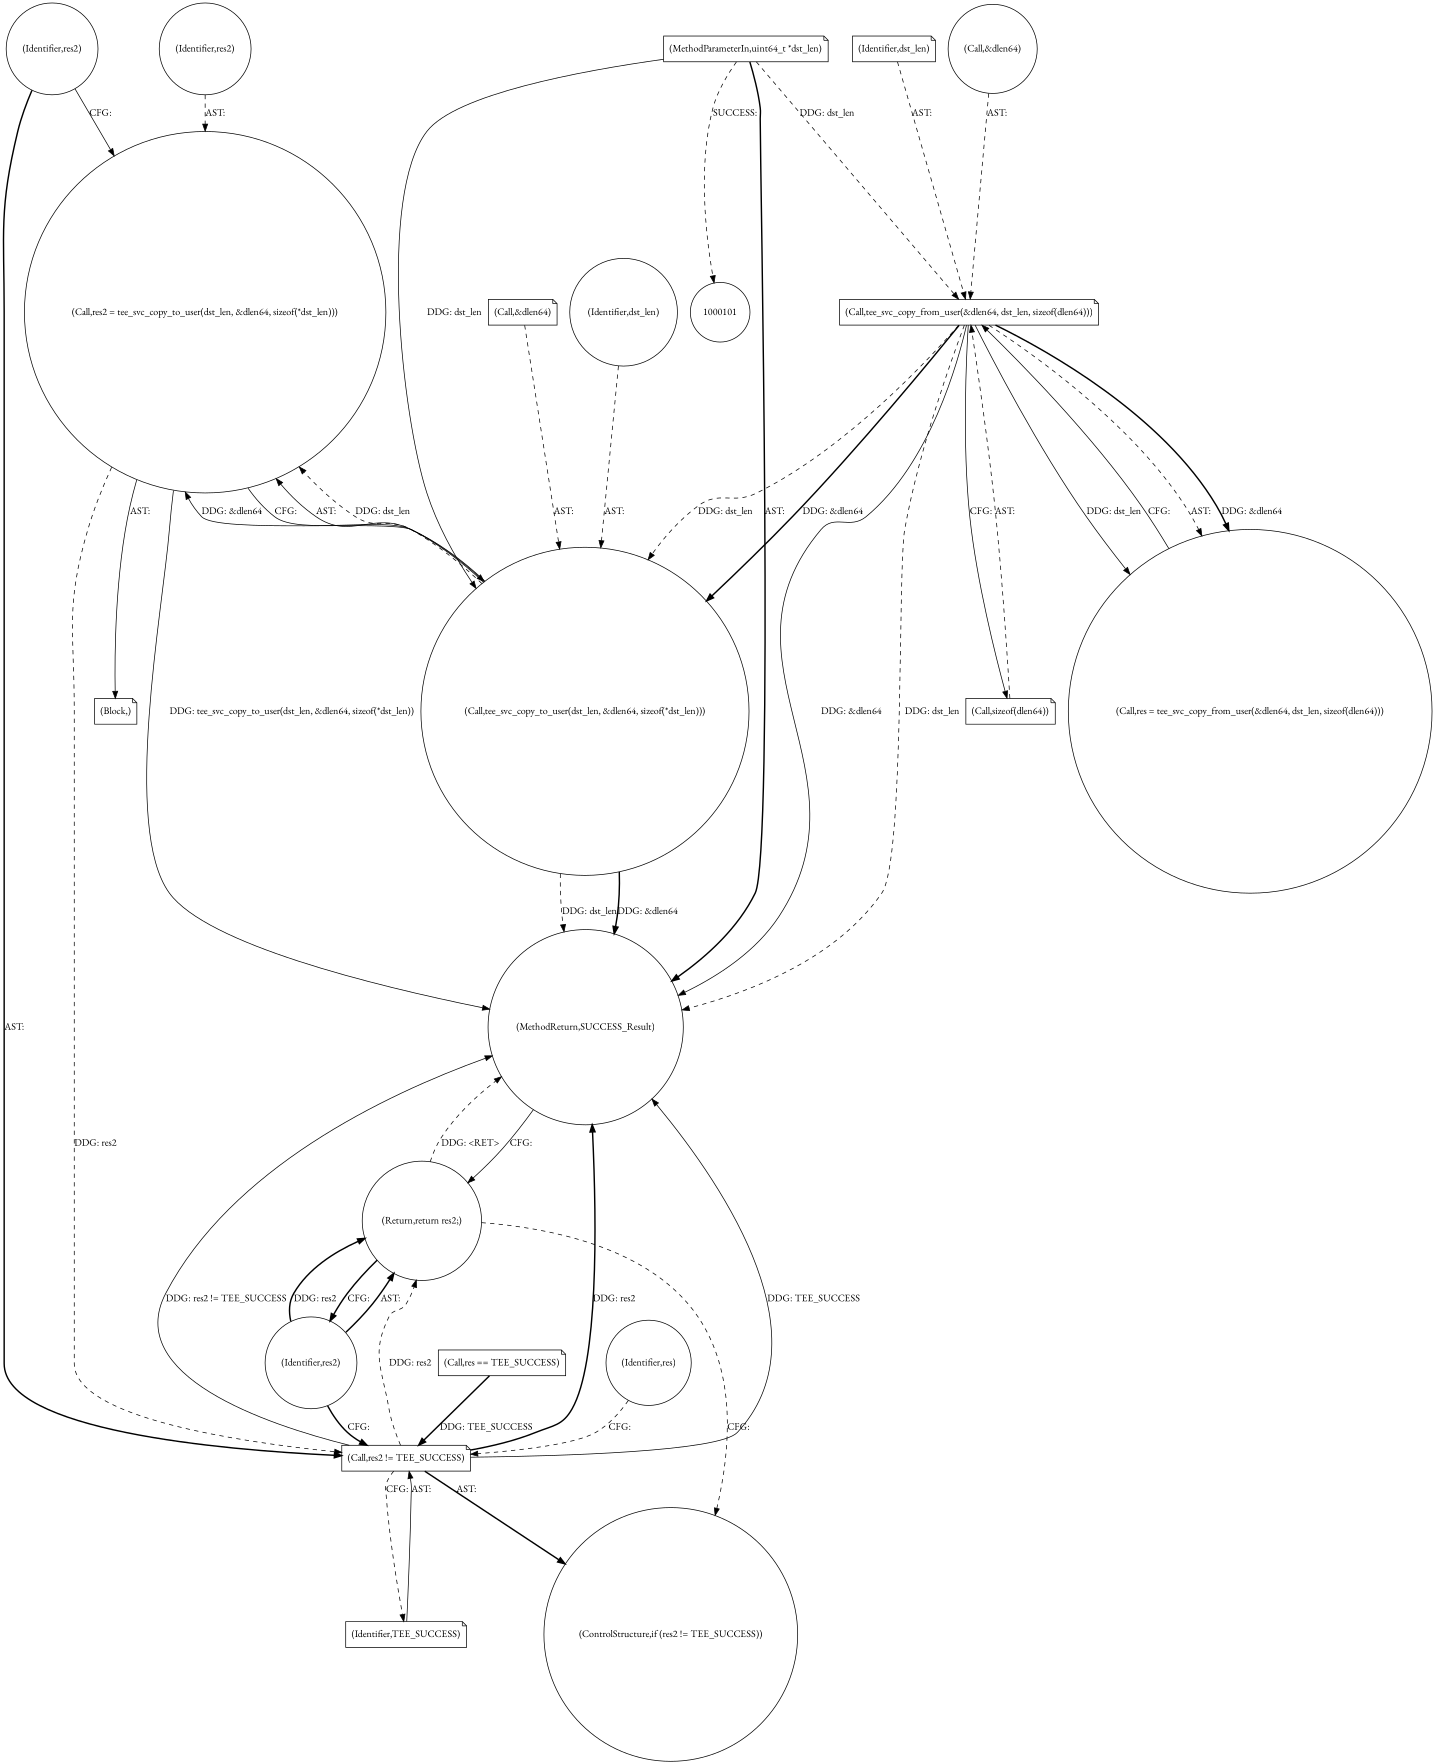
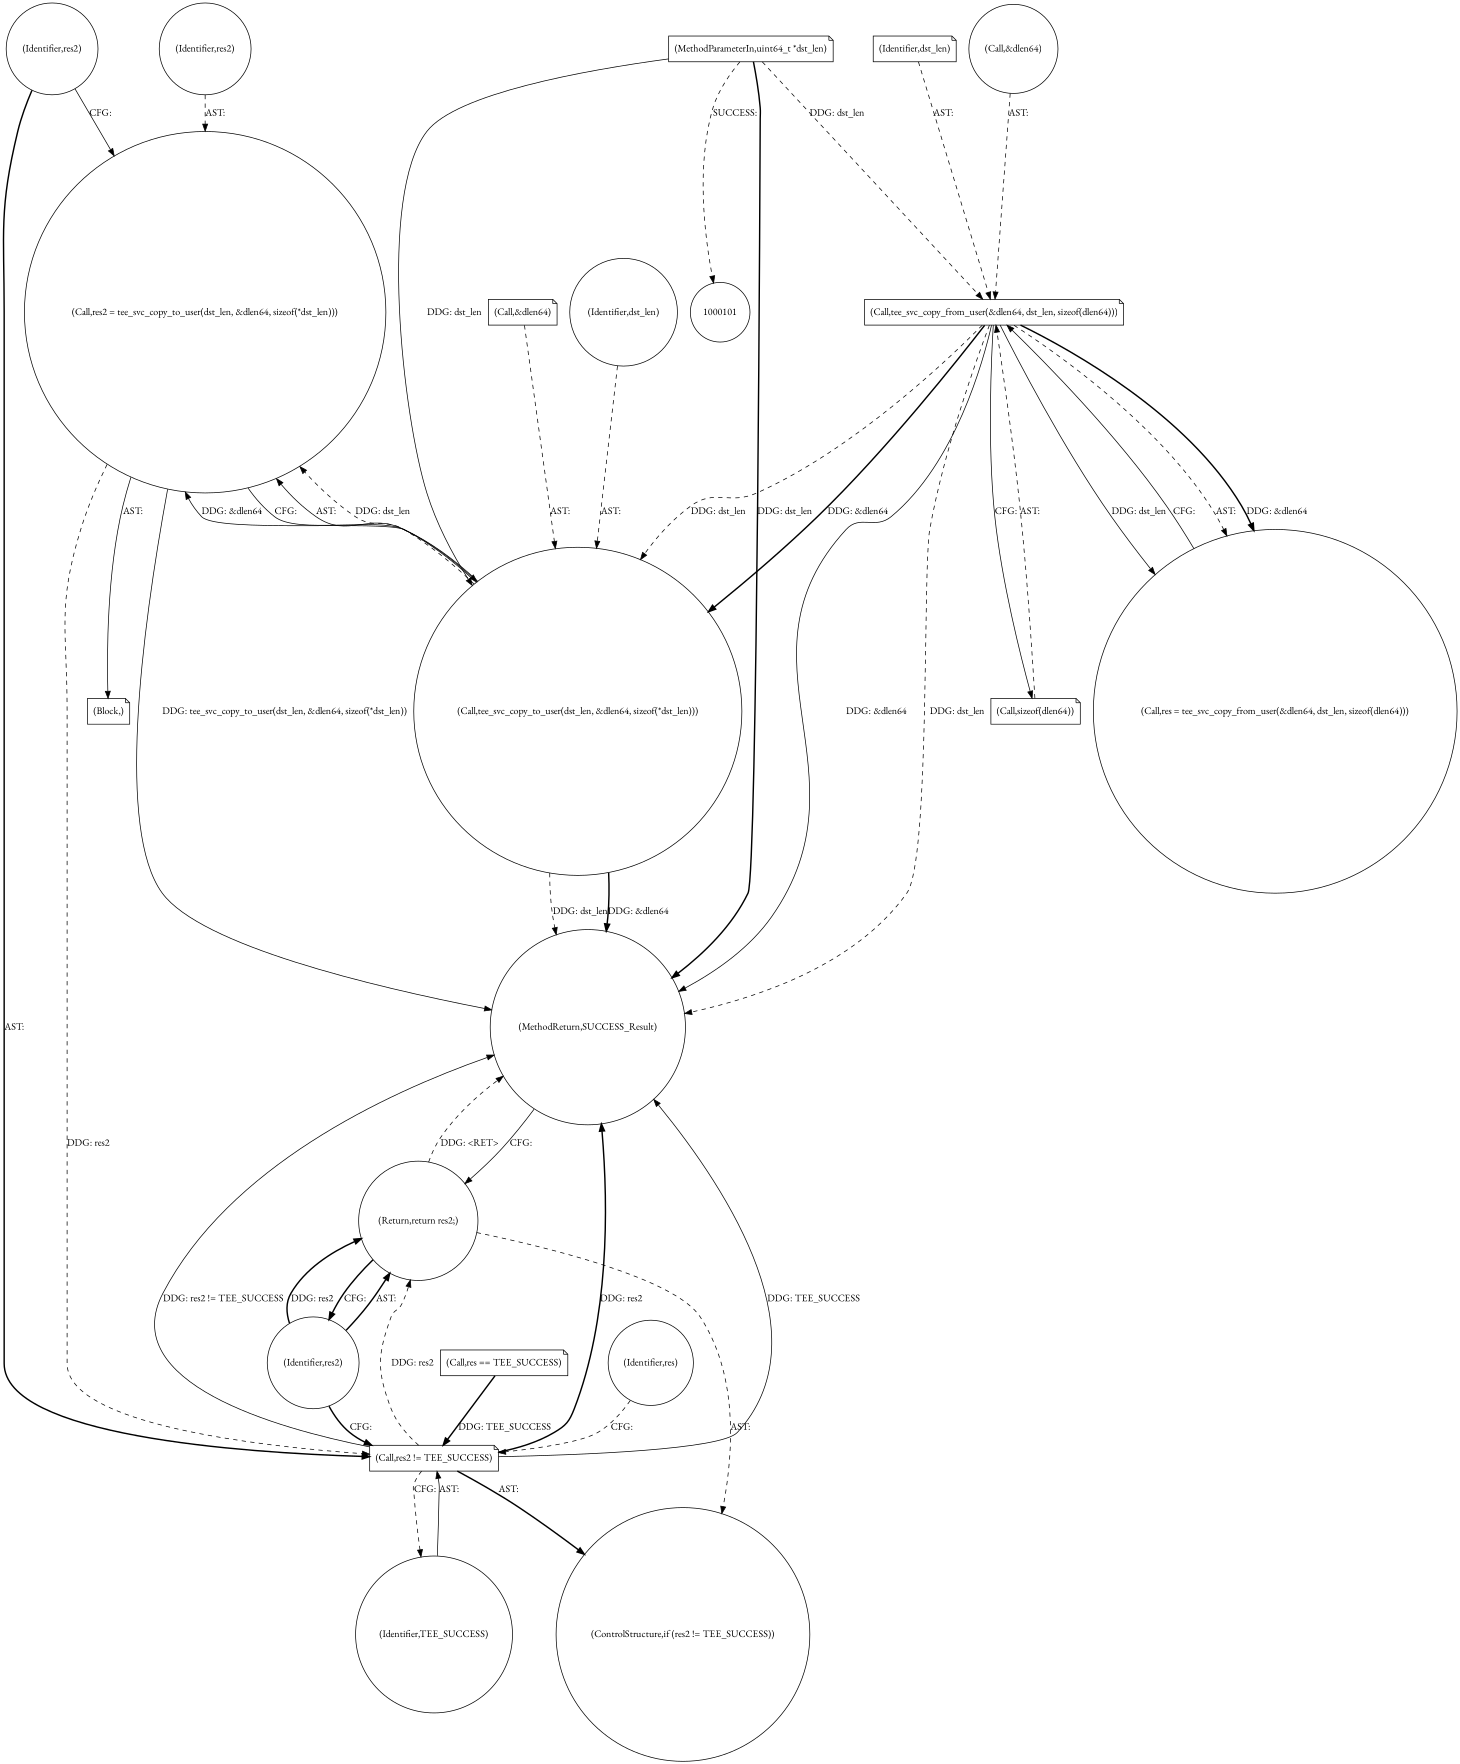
edge "(MethodParameterIn,uint64_t *dst_len)" -> "(MethodReturn,SUCCESS_Result)": label "AST: " -> "DDG: dst_len"
edge "(Return,return res2;)" -> "(ControlStructure,if (res2 != TEE_SUCCESS))": label "CFG: " -> "AST: "
node "(Identifier,TEE_SUCCESS)": shape note -> circle
